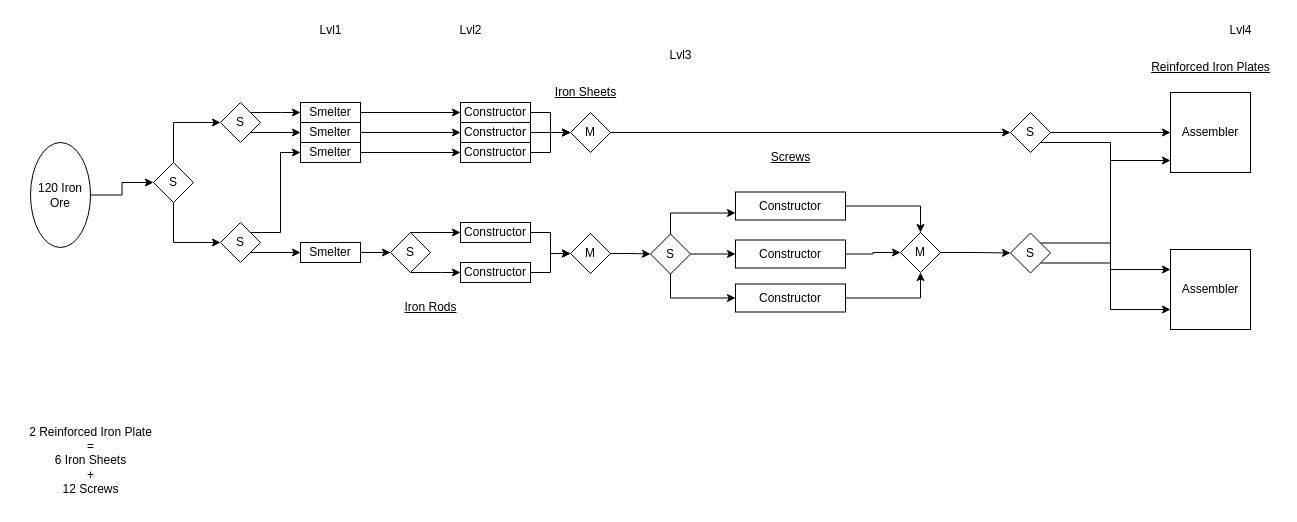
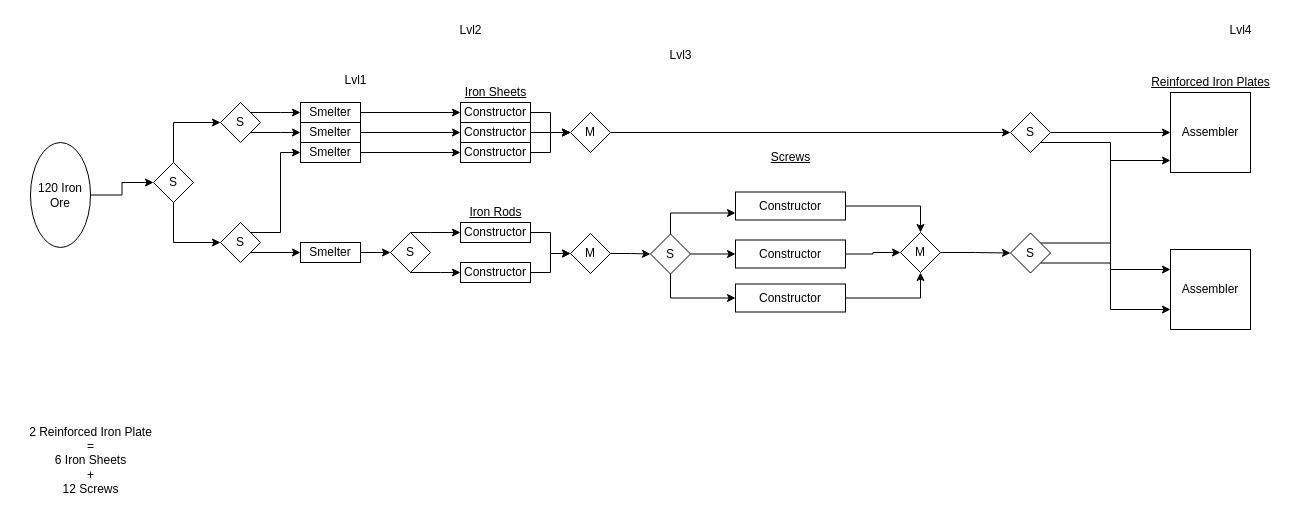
node "Lvl1": moved (331, 31) -> (356, 81)
node "Reinforced Iron Plates": moved (1211, 68) -> (1211, 83)
node "Iron Sheets": moved (586, 93) -> (496, 93)
node "Iron Rods": moved (431, 308) -> (496, 213)
